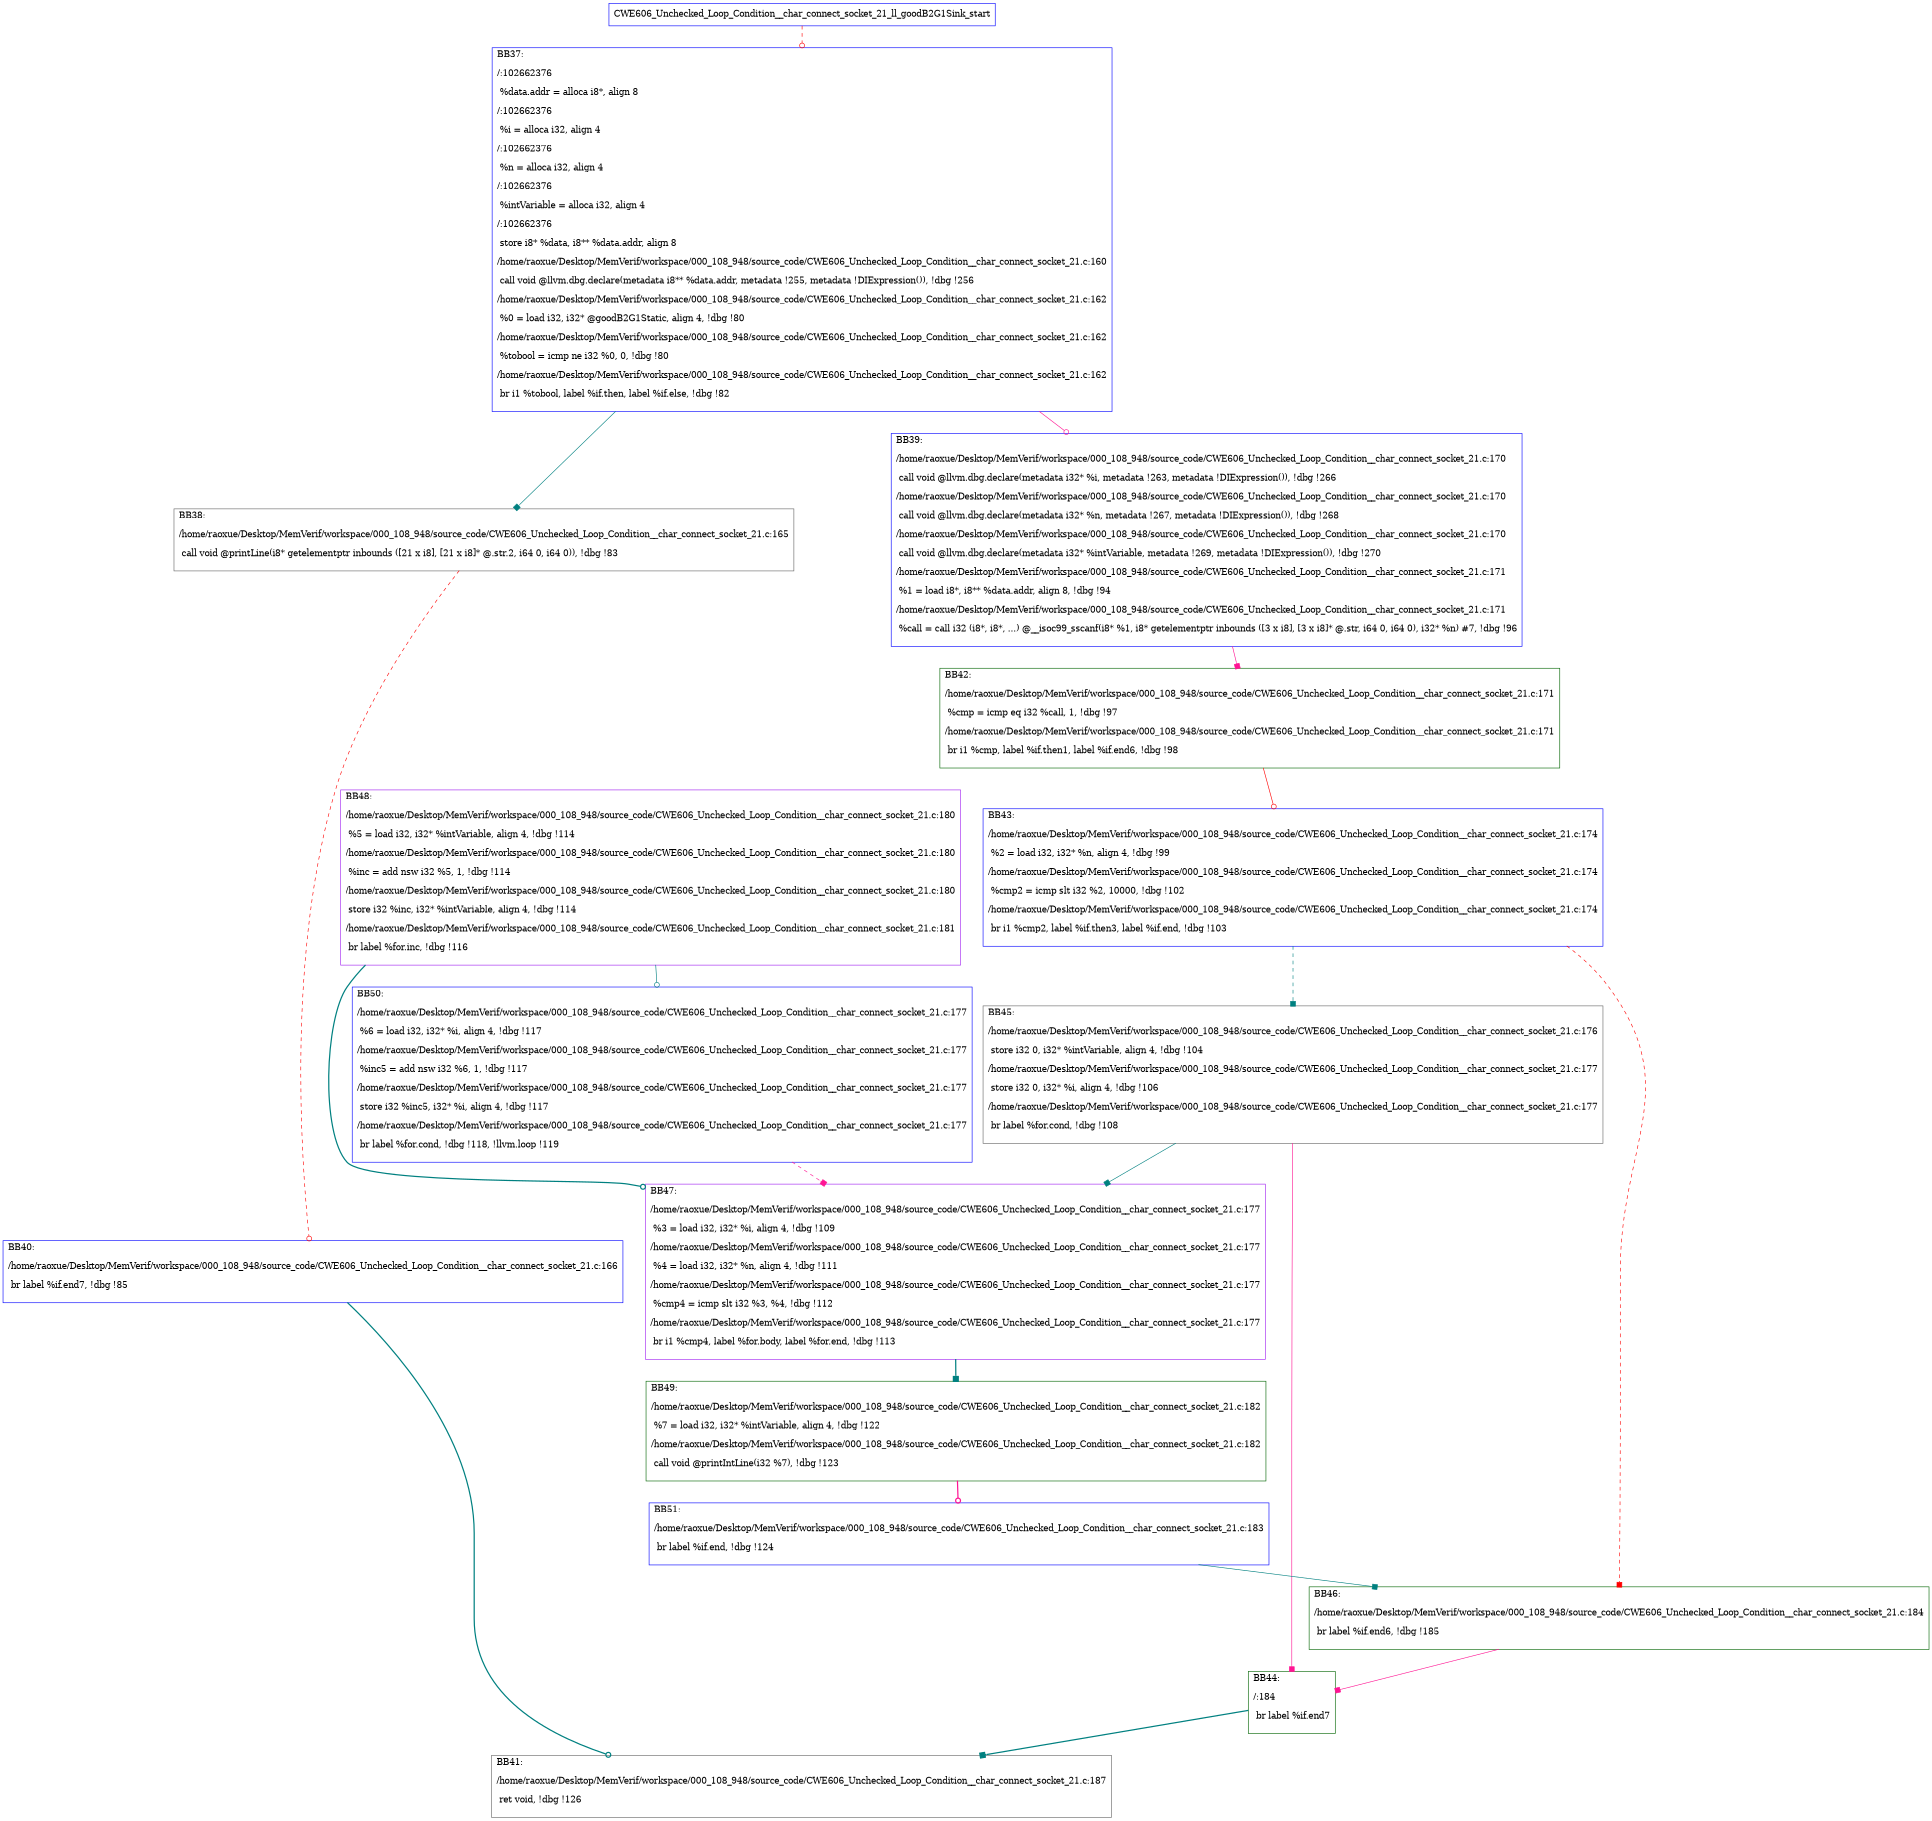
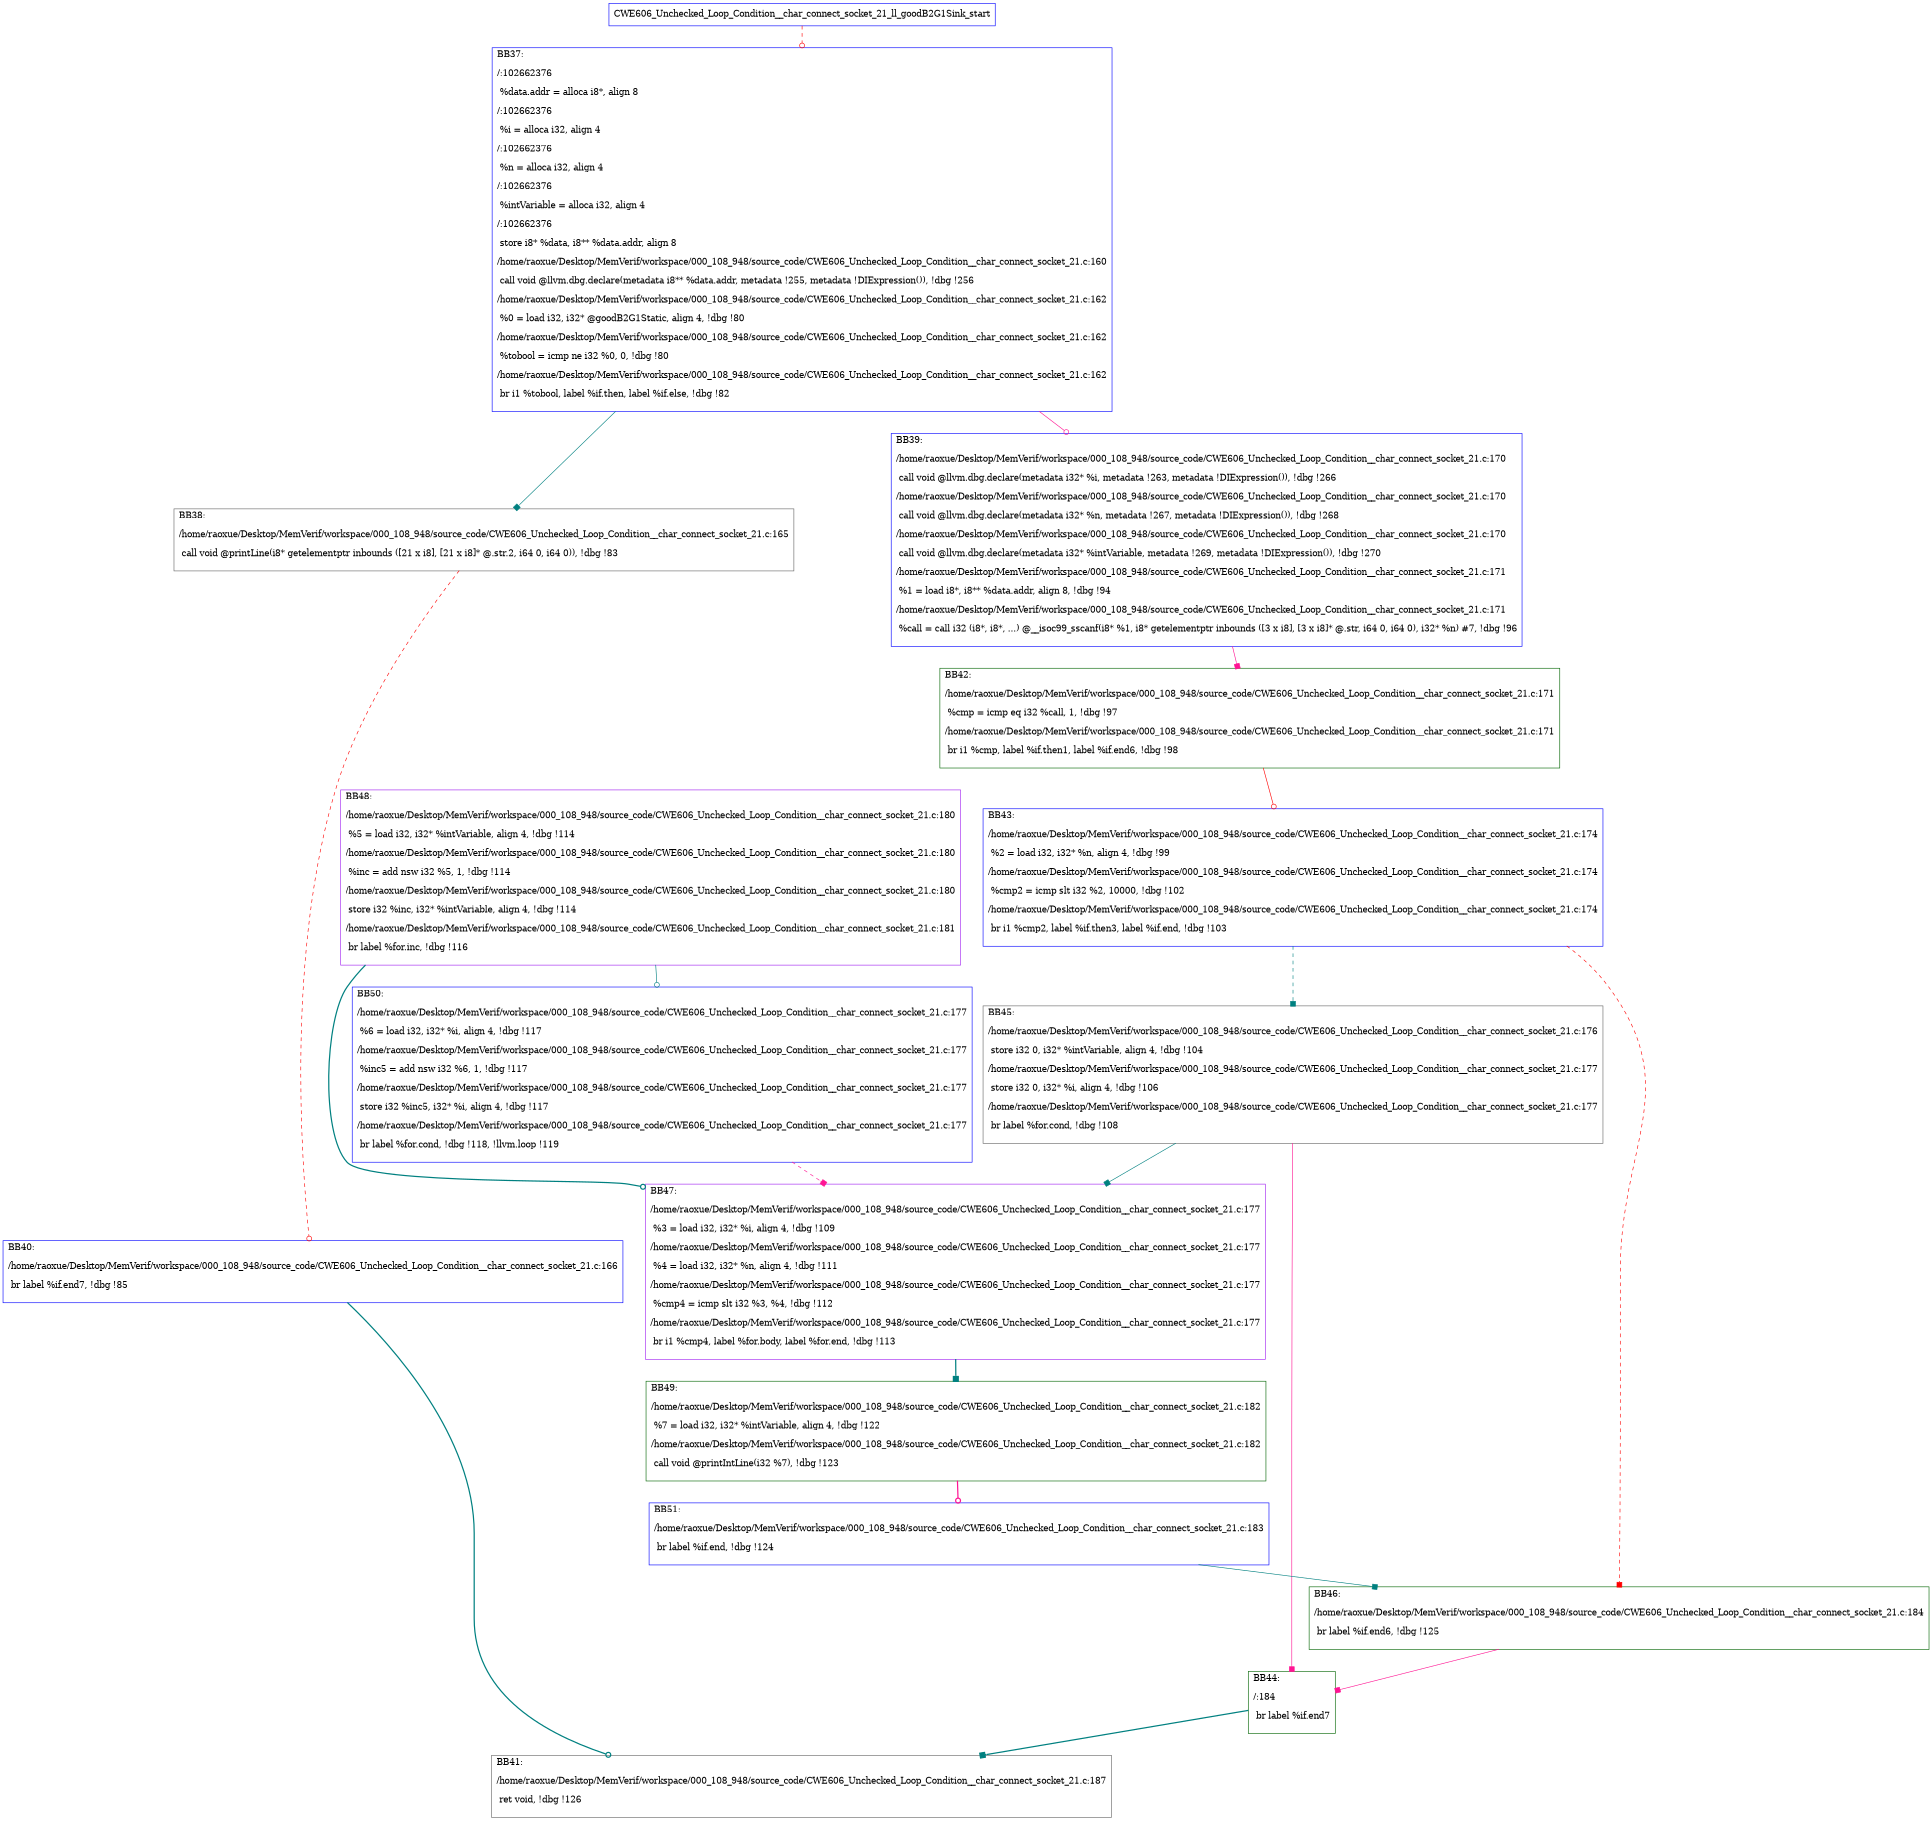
node "BB46:": text "br label %if.end6, !dbg !185" -> "br label %if.end6, !dbg !125"
